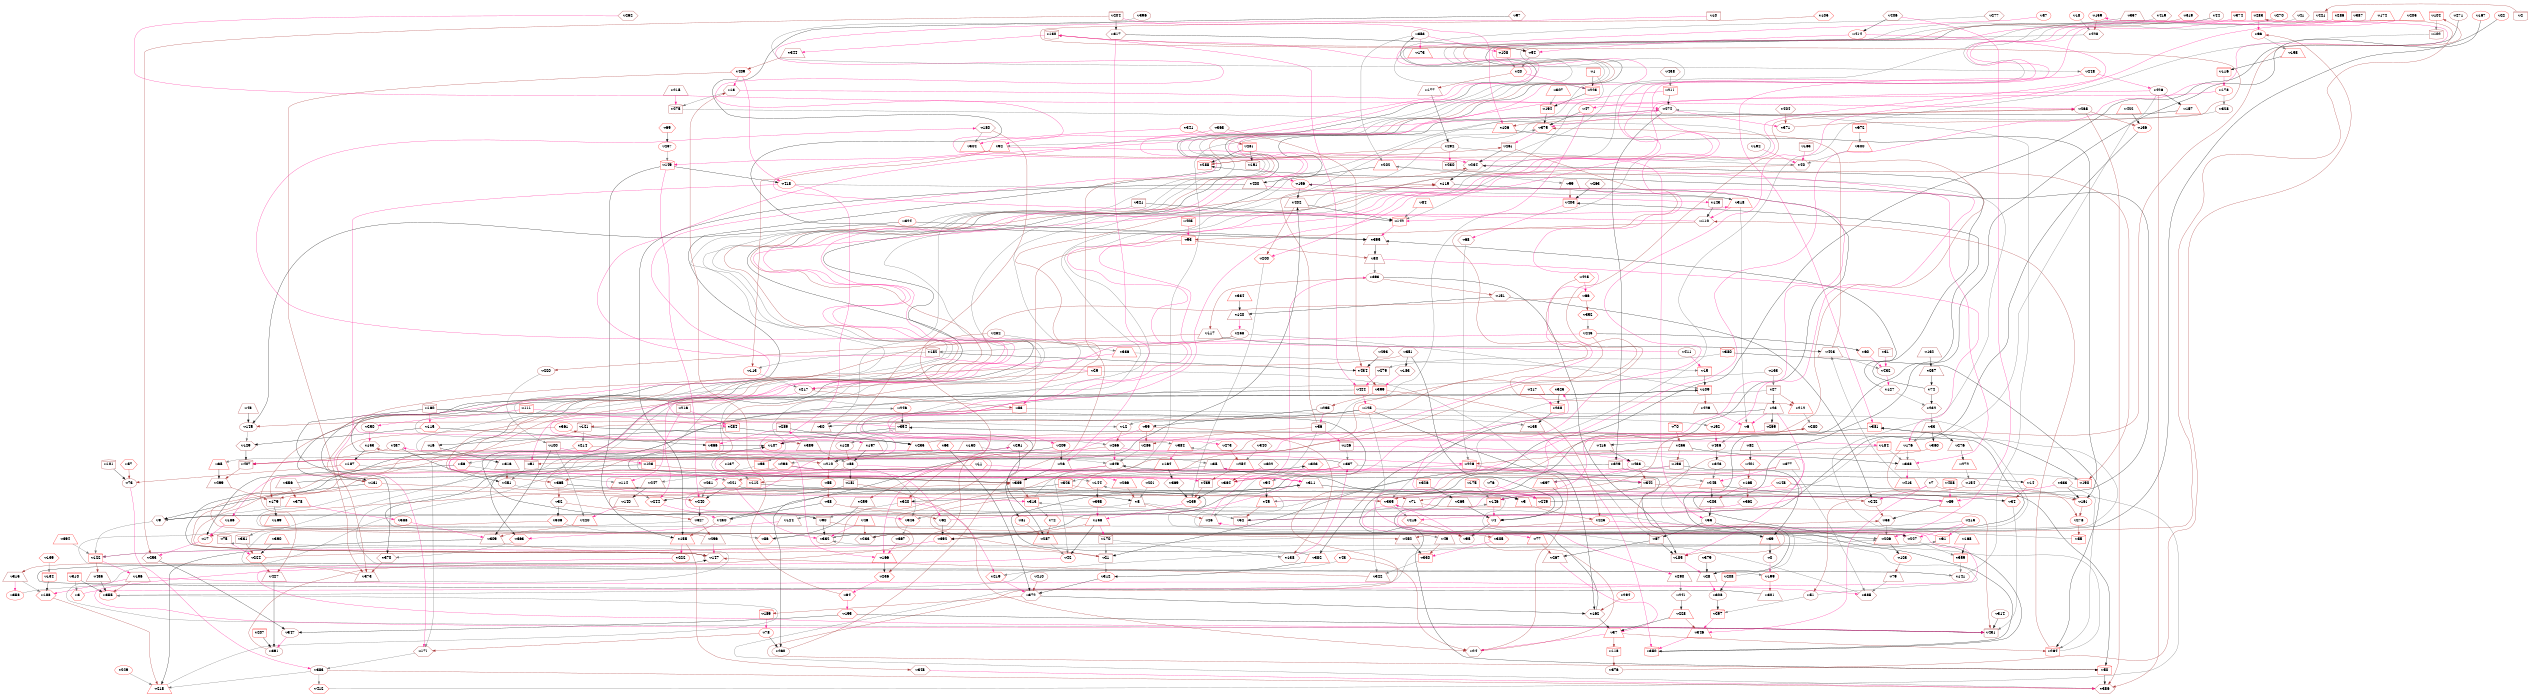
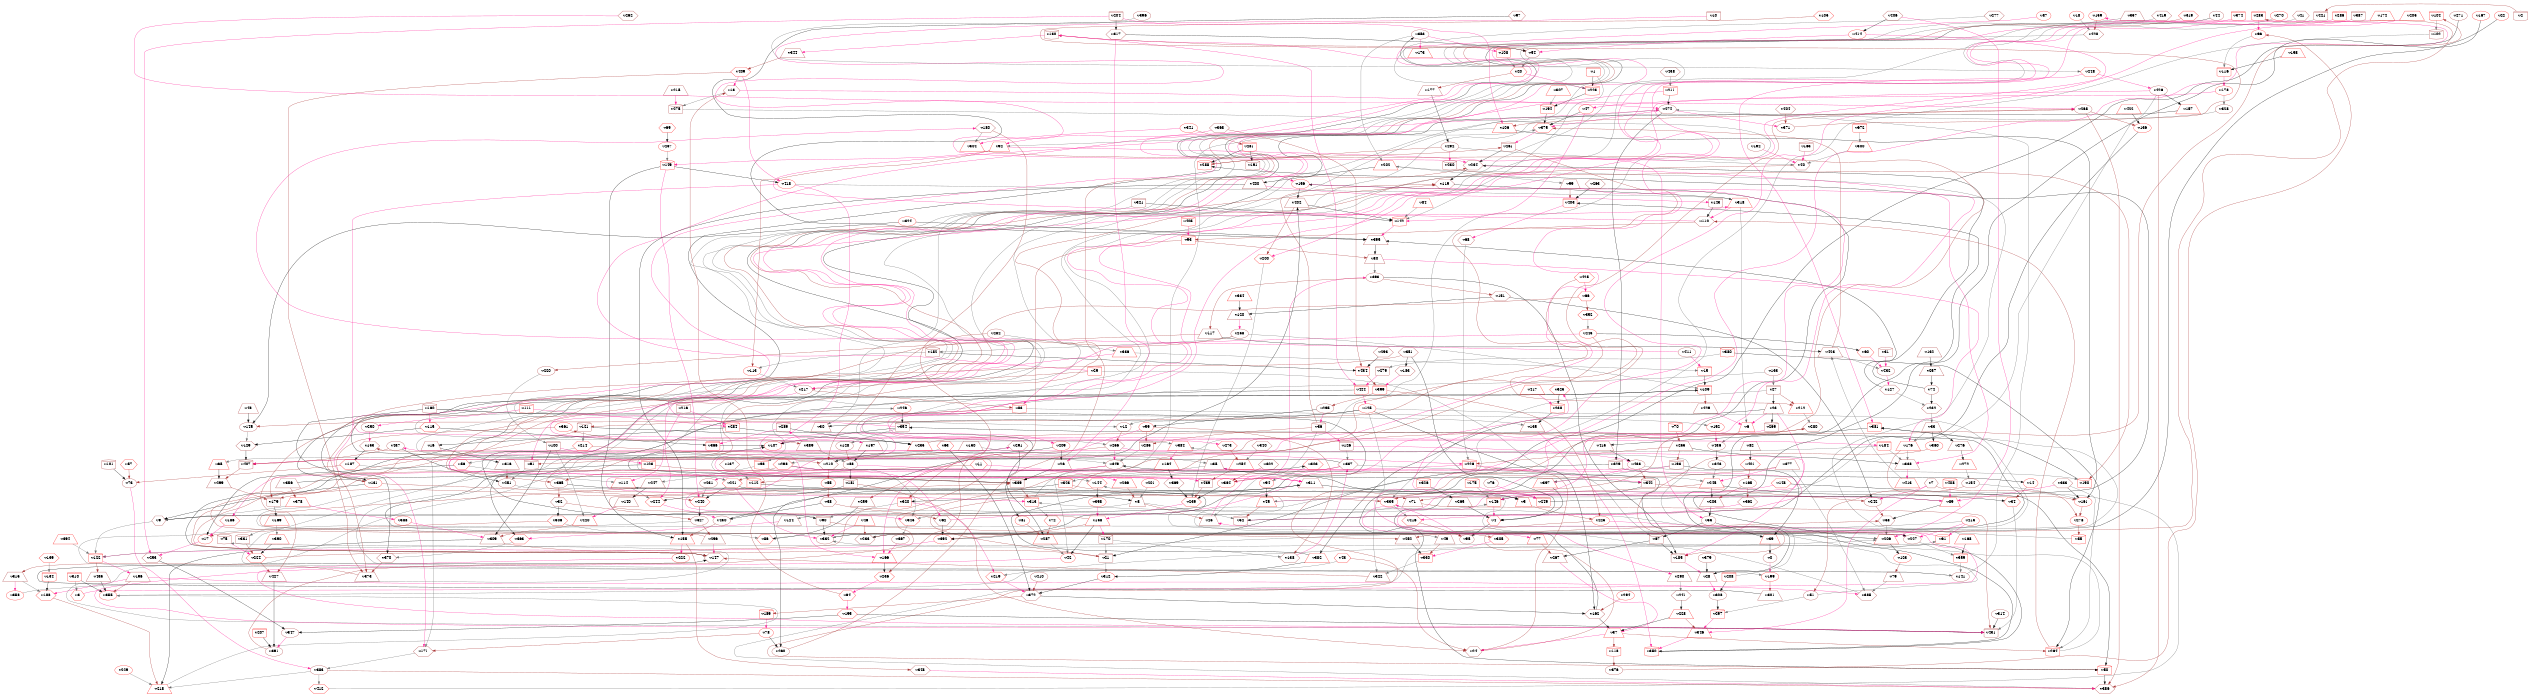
edge "v204" -> "v253": color brown -> deeppink
edge "v96" -> "v198": now "v96" -> "v116"
edge "v169" -> "v390": added
